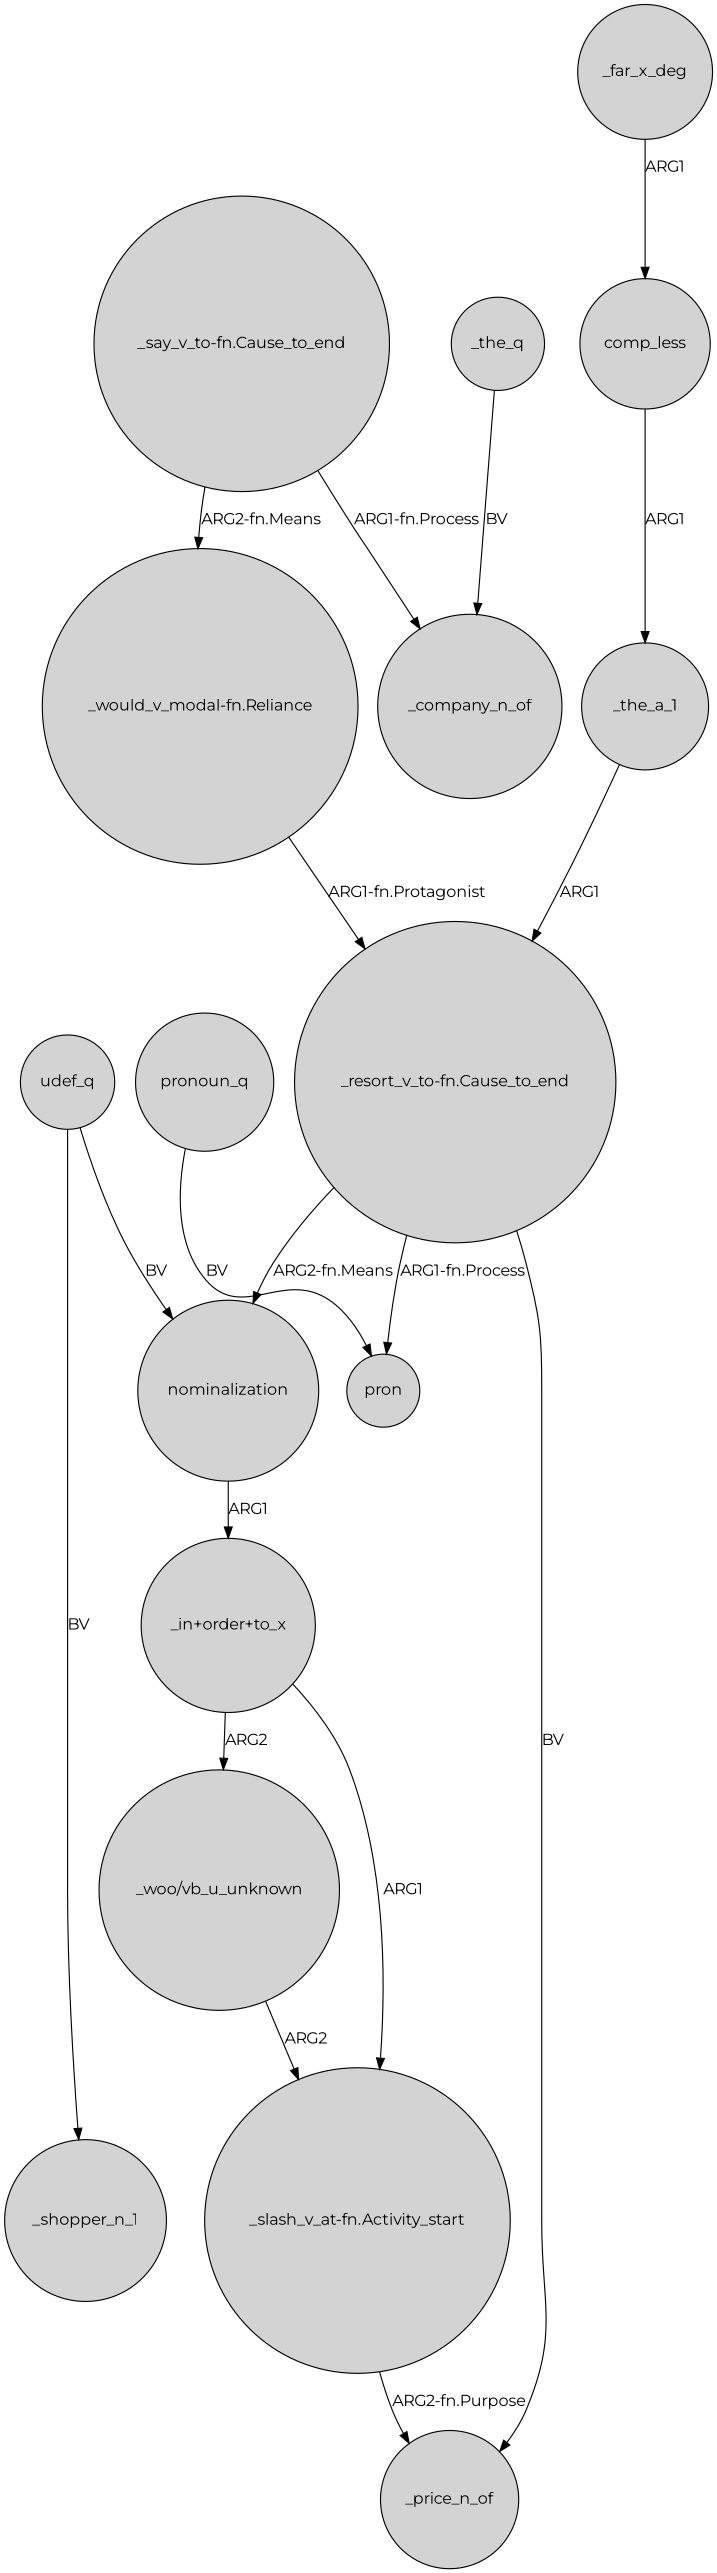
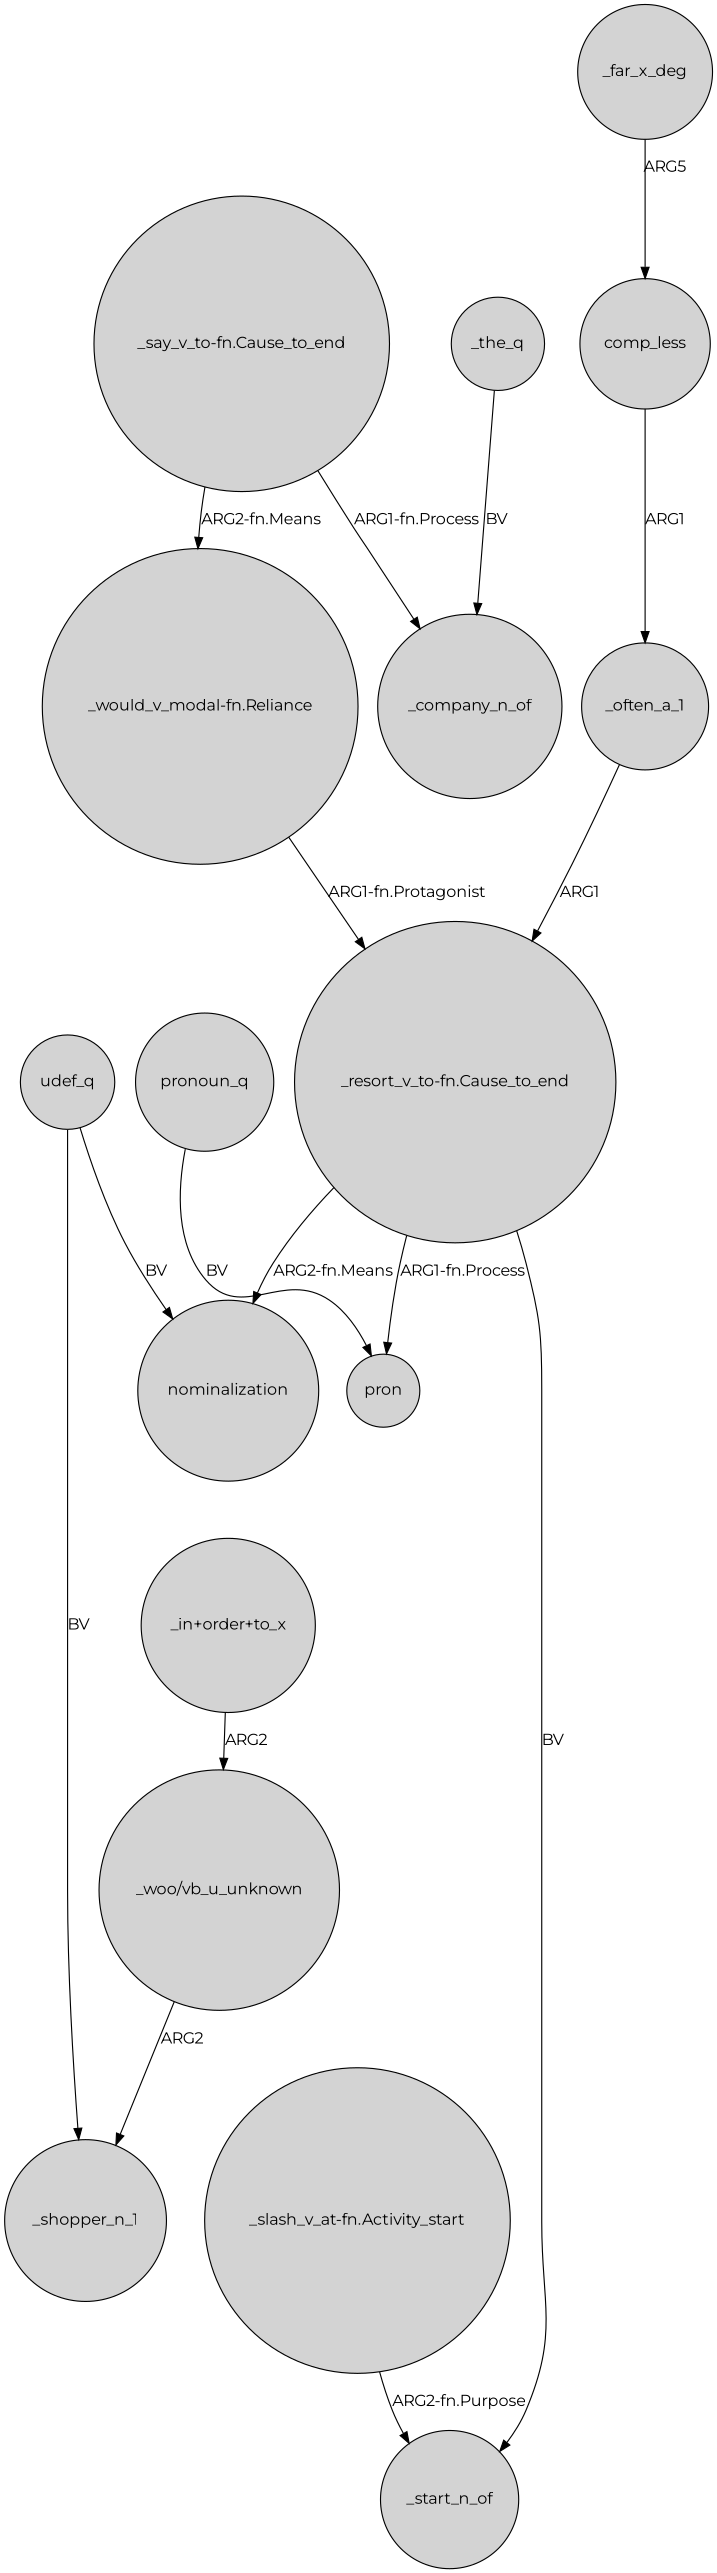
edge "_far_x_deg" -> "comp_less": label "ARG1" -> "ARG5"
node "_the_a_1": label "_the_a_1" -> "_often_a_1"
edge "nominalization" -> "_in+order+to_x": removed, label "ARG1"
edge "_in+order+to_x" -> "_slash_v_at-fn.Activity_start": removed, label "ARG1"
edge "_woo/vb_u_unknown" -> "_slash_v_at-fn.Activity_start": now "_woo/vb_u_unknown" -> "_shopper_n_1"
node "_price_n_of": label "_price_n_of" -> "_start_n_of"
